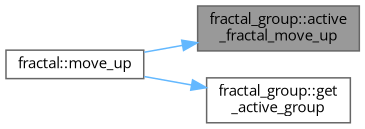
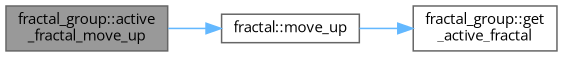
edge "fractal::move_up" -> "fractal_group::active _fractal_move_up": reversed
node "fractal_group::get _active_group": label "fractal_group::get _active_group" -> "fractal_group::get _active_fractal"
